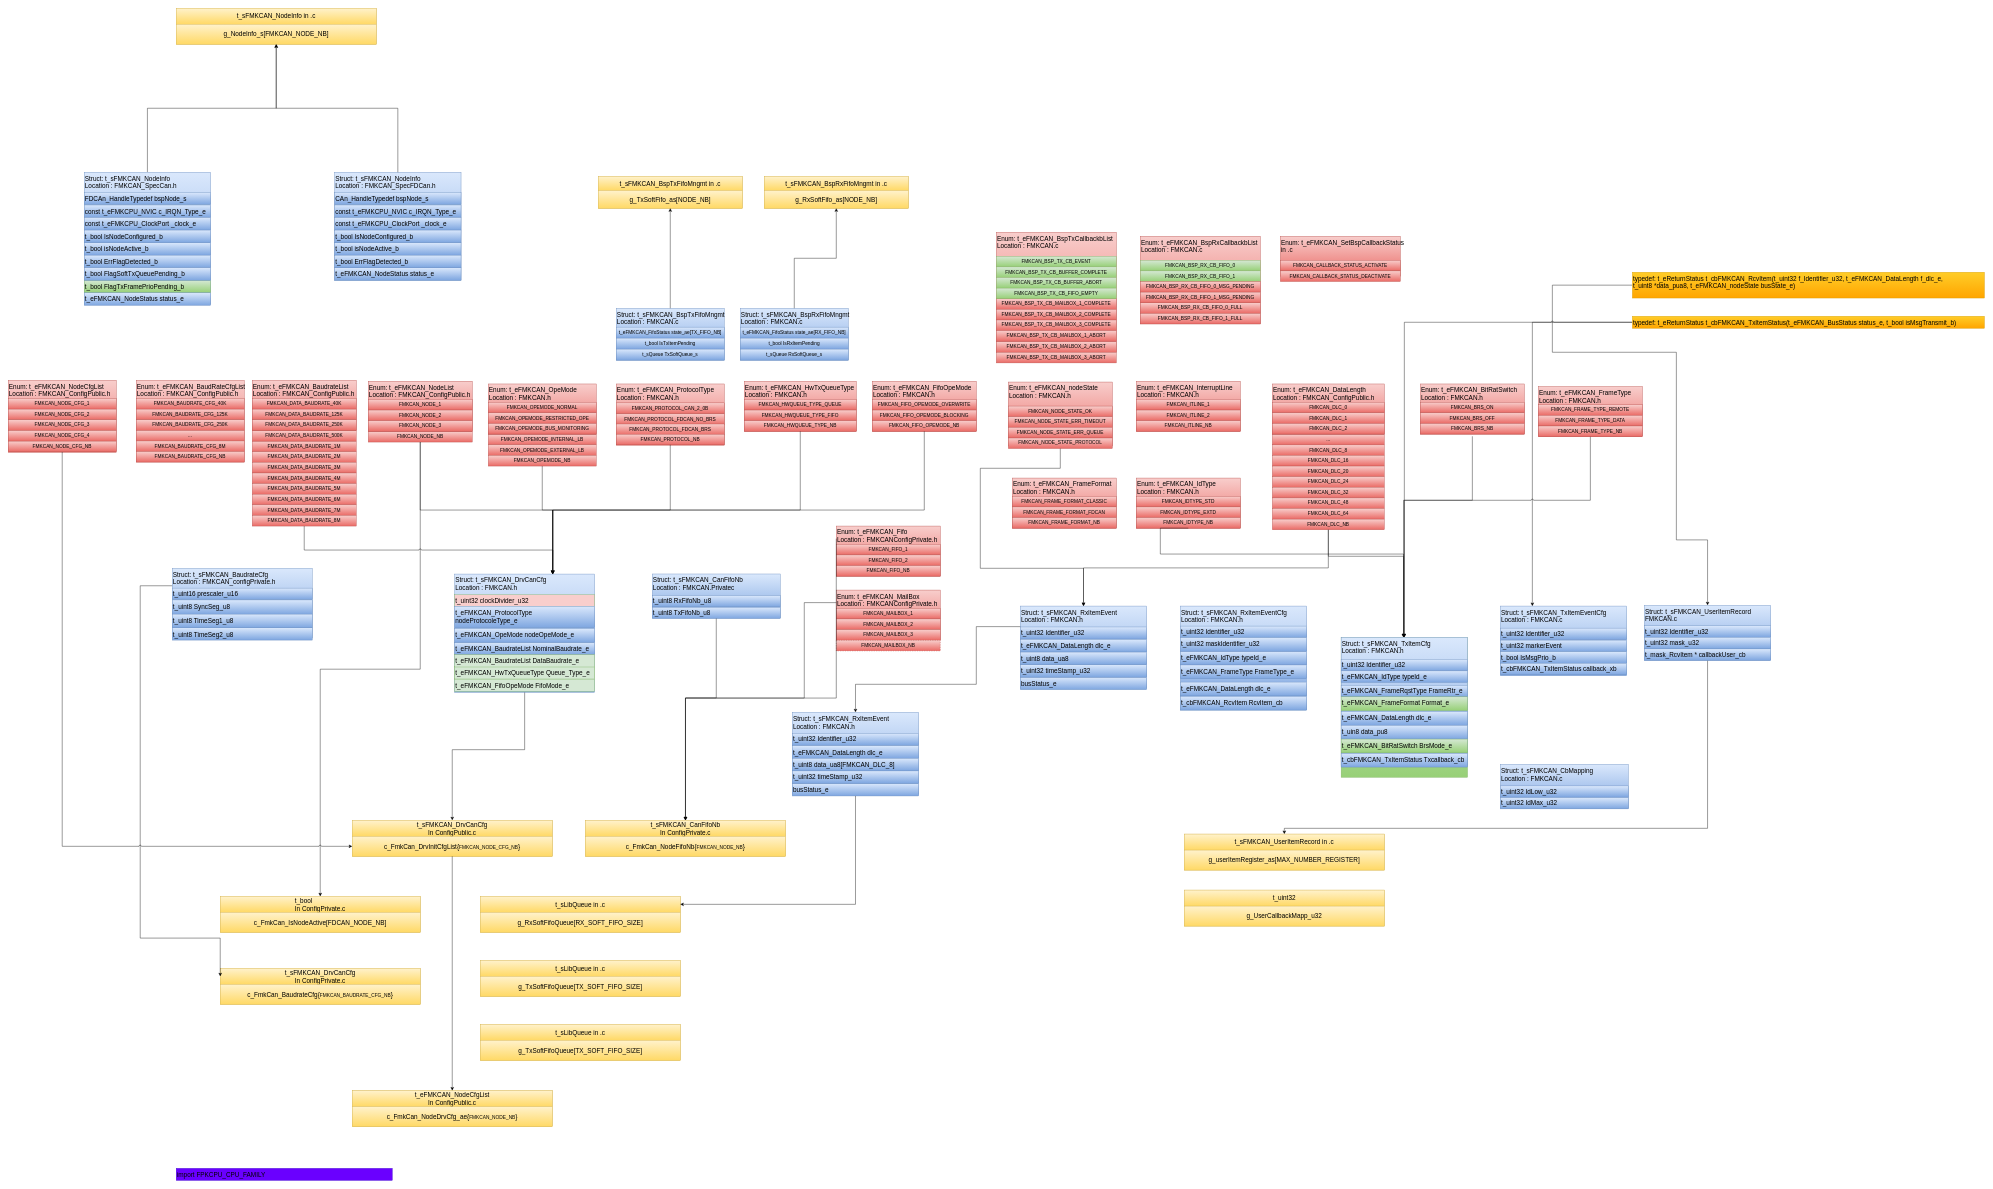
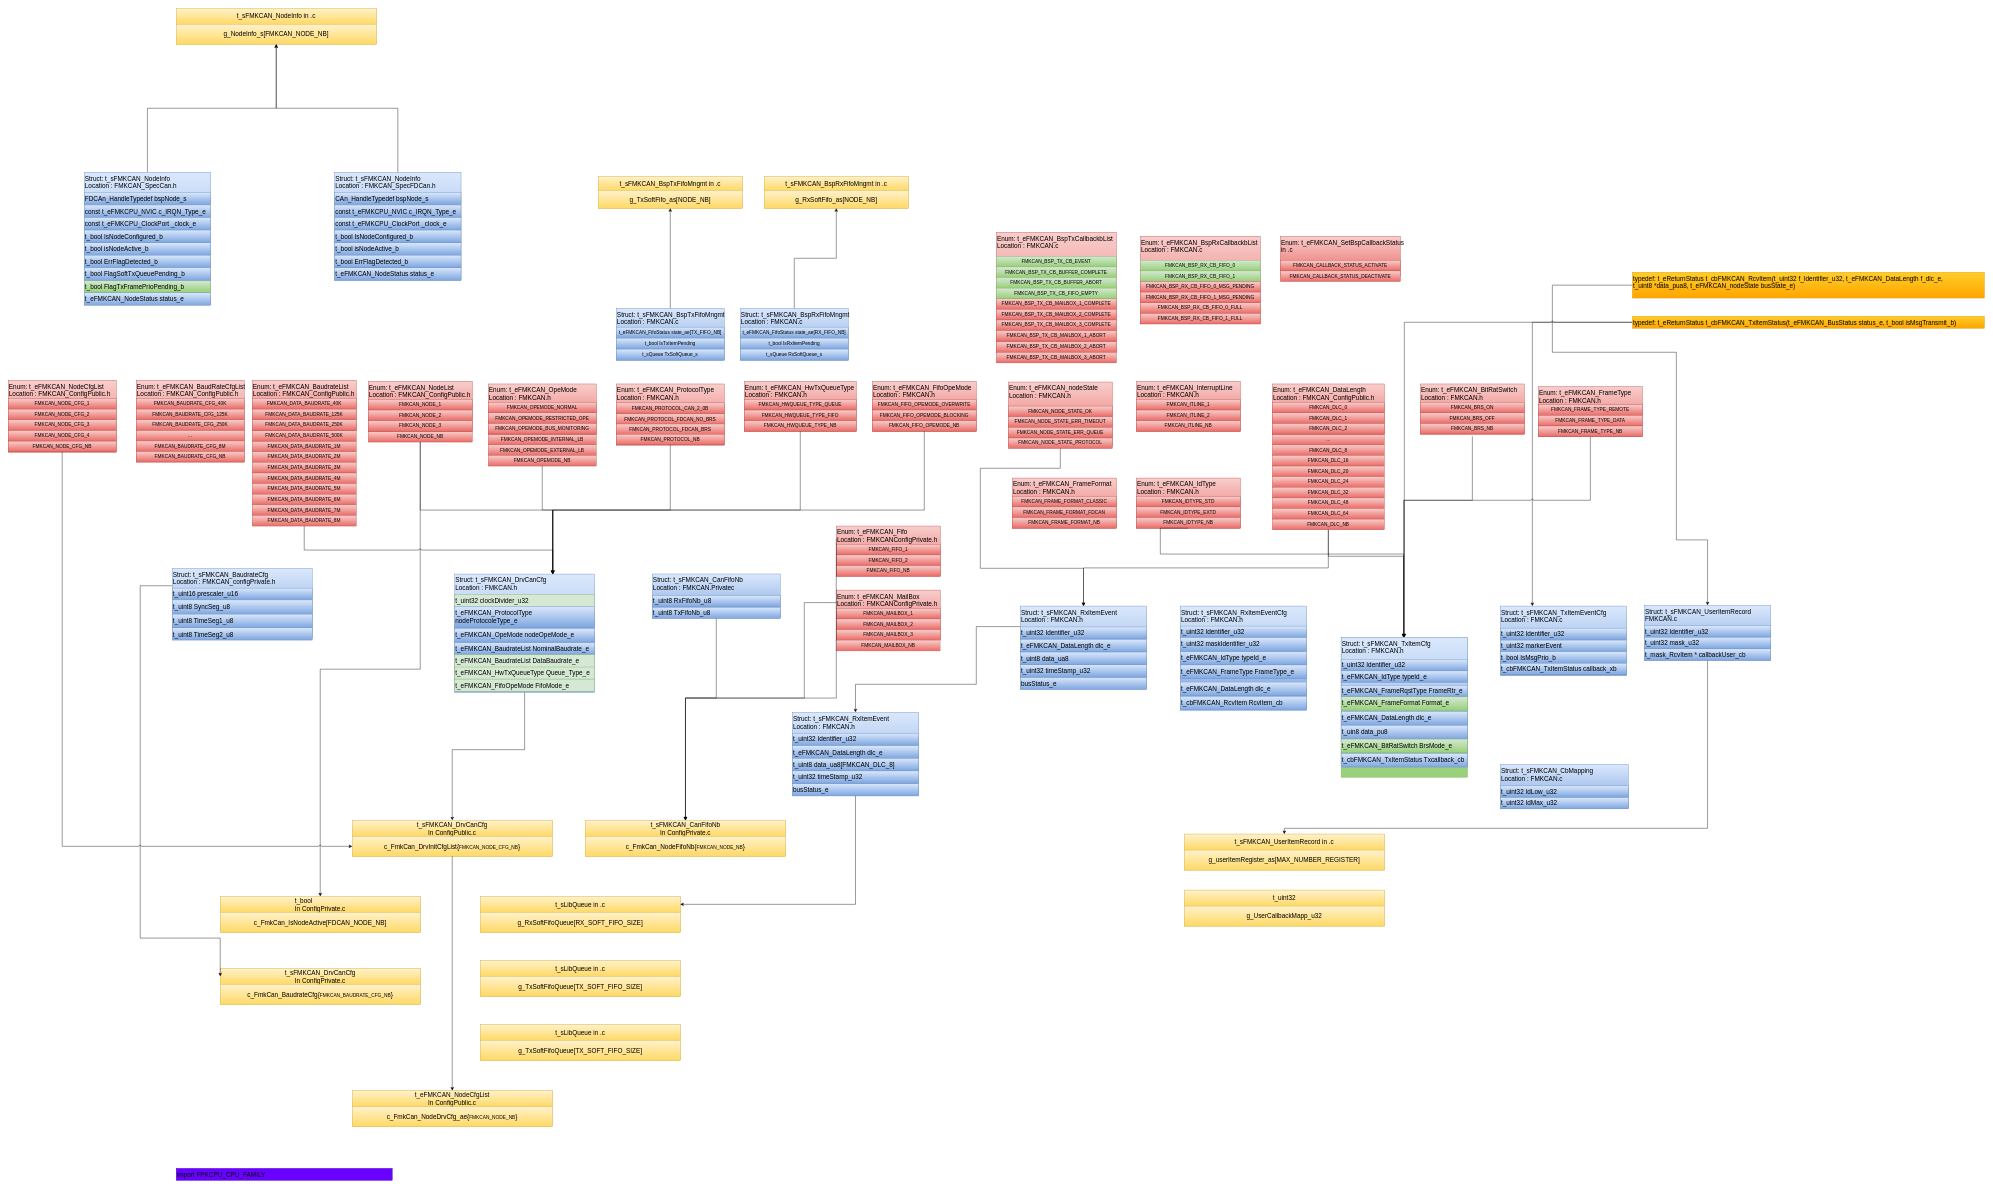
node "t_uint32 clockDivider_u32": fillcolor #f8cecc -> #d5e8d4
